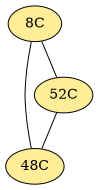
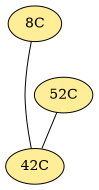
edge "8C" -- "52C": removed
node "48C": label "48C" -> "42C"
